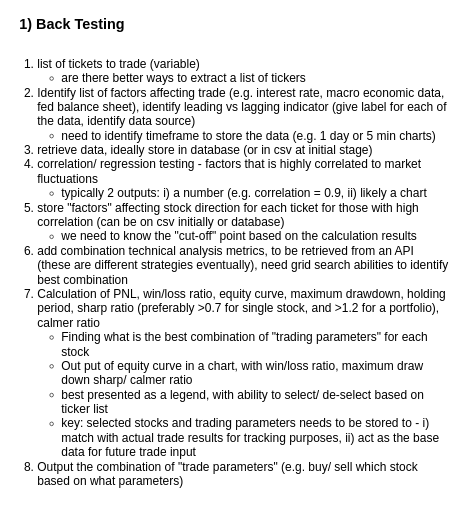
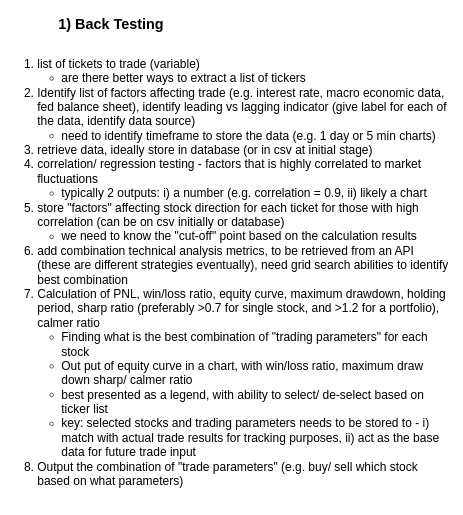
node "1) Back Testing": moved (144, 27) -> (183, 27)
